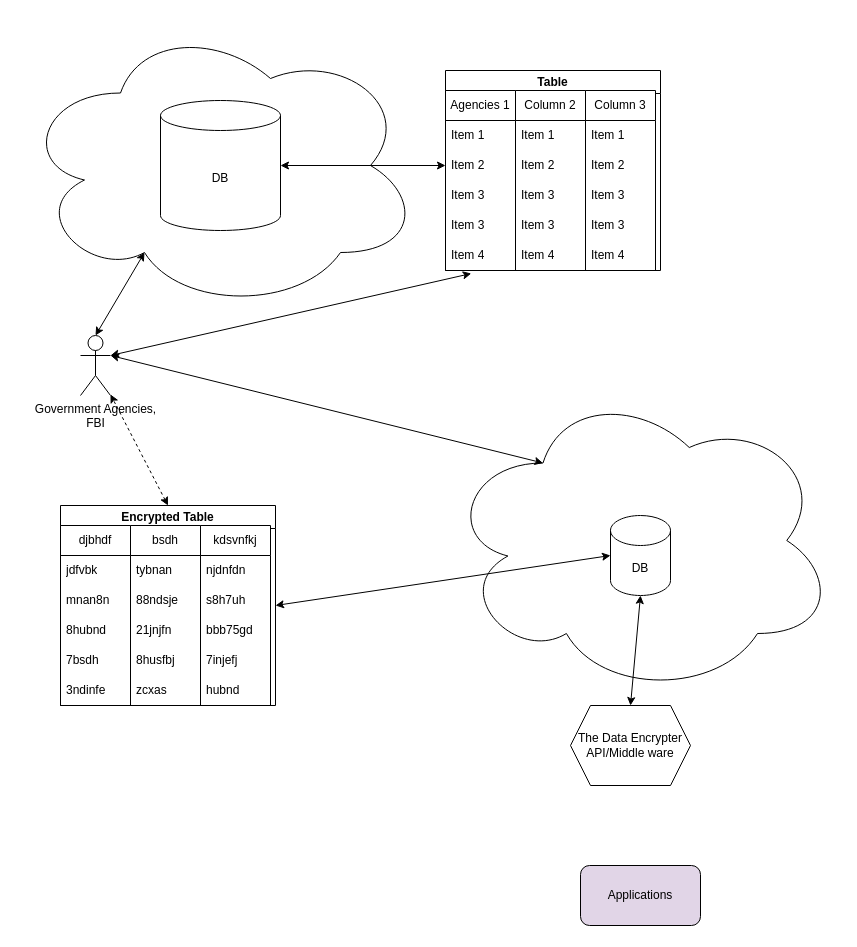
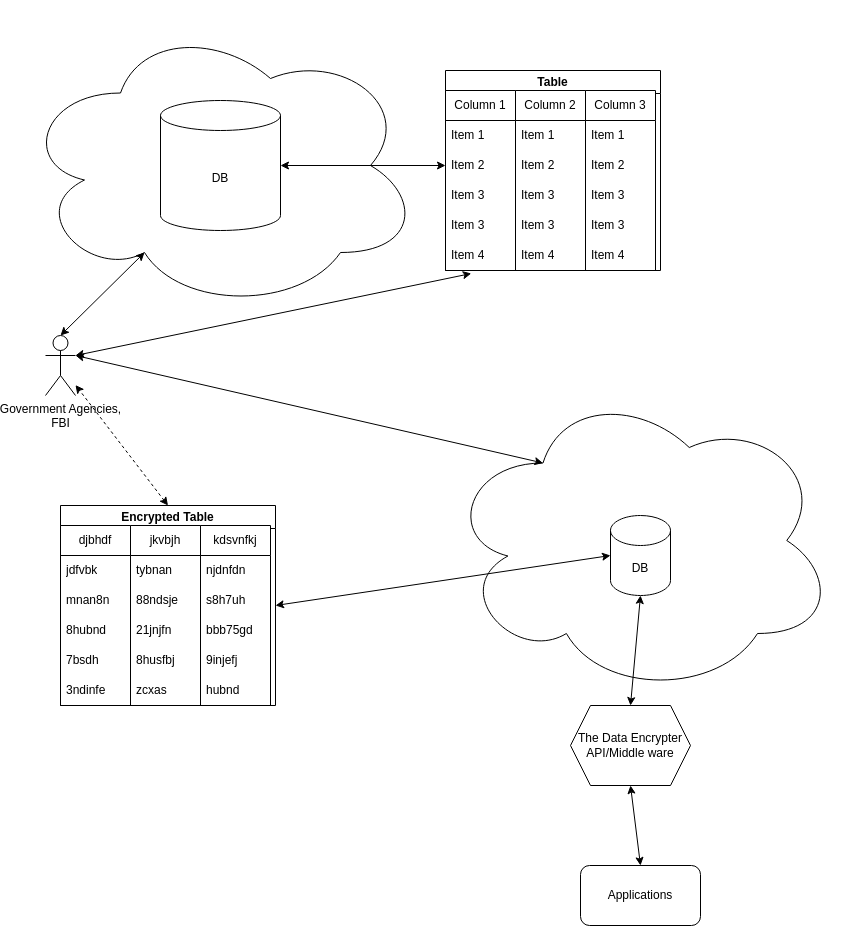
node "Agencies 1": label "Agencies 1" -> "Column 1"
node "Government Agencies, FBI": moved (96, 366) -> (61, 366)
node "bsdh": label "bsdh" -> "jkvbjh"
node "7injefj": label "7injefj" -> "9injefj"
edge "The Data Encrypter API/Middle ware" -- "Applications": added
node "Applications": fillcolor #e1d5e7 -> #ffffff
